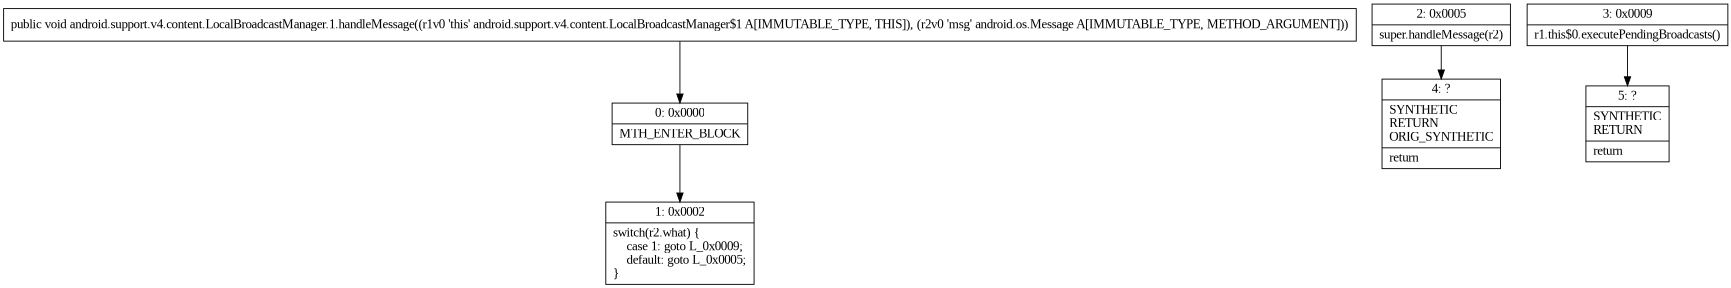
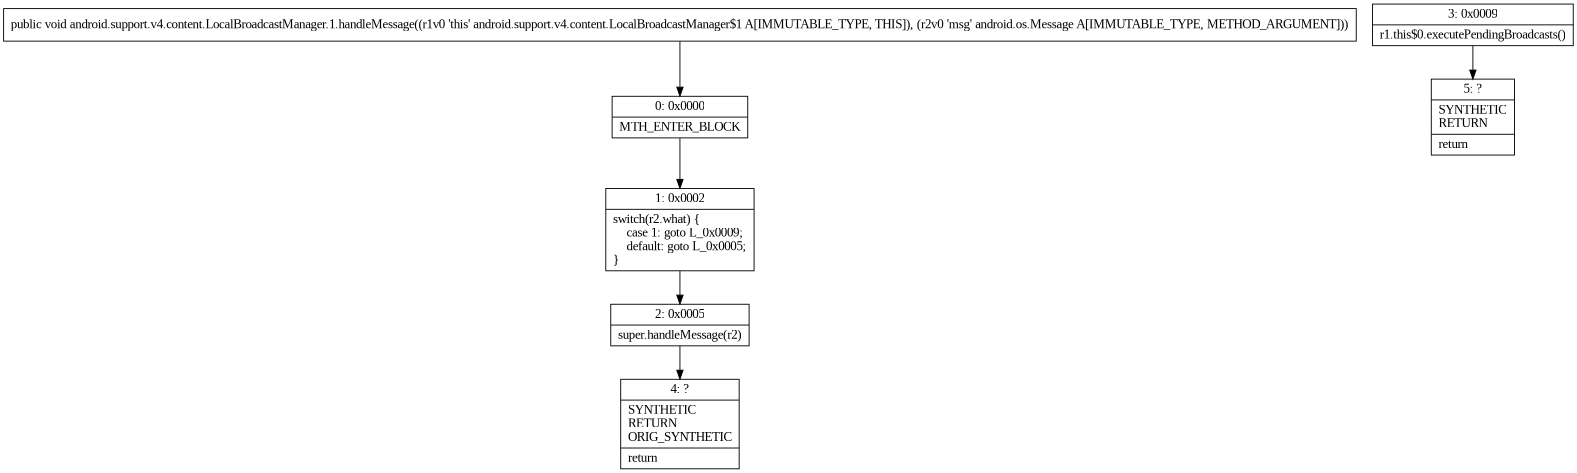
edge "1: 0x0002" -> "2: 0x0005": added
